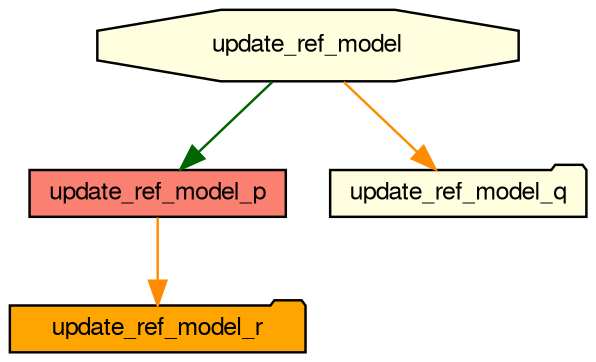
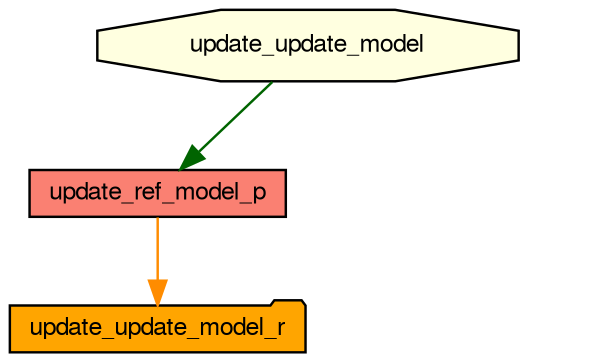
node "update_ref_model": label "update_ref_model" -> "update_update_model"
node "update_ref_model_q": removed
node "update_ref_model_r": label "update_ref_model_r" -> "update_update_model_r"
